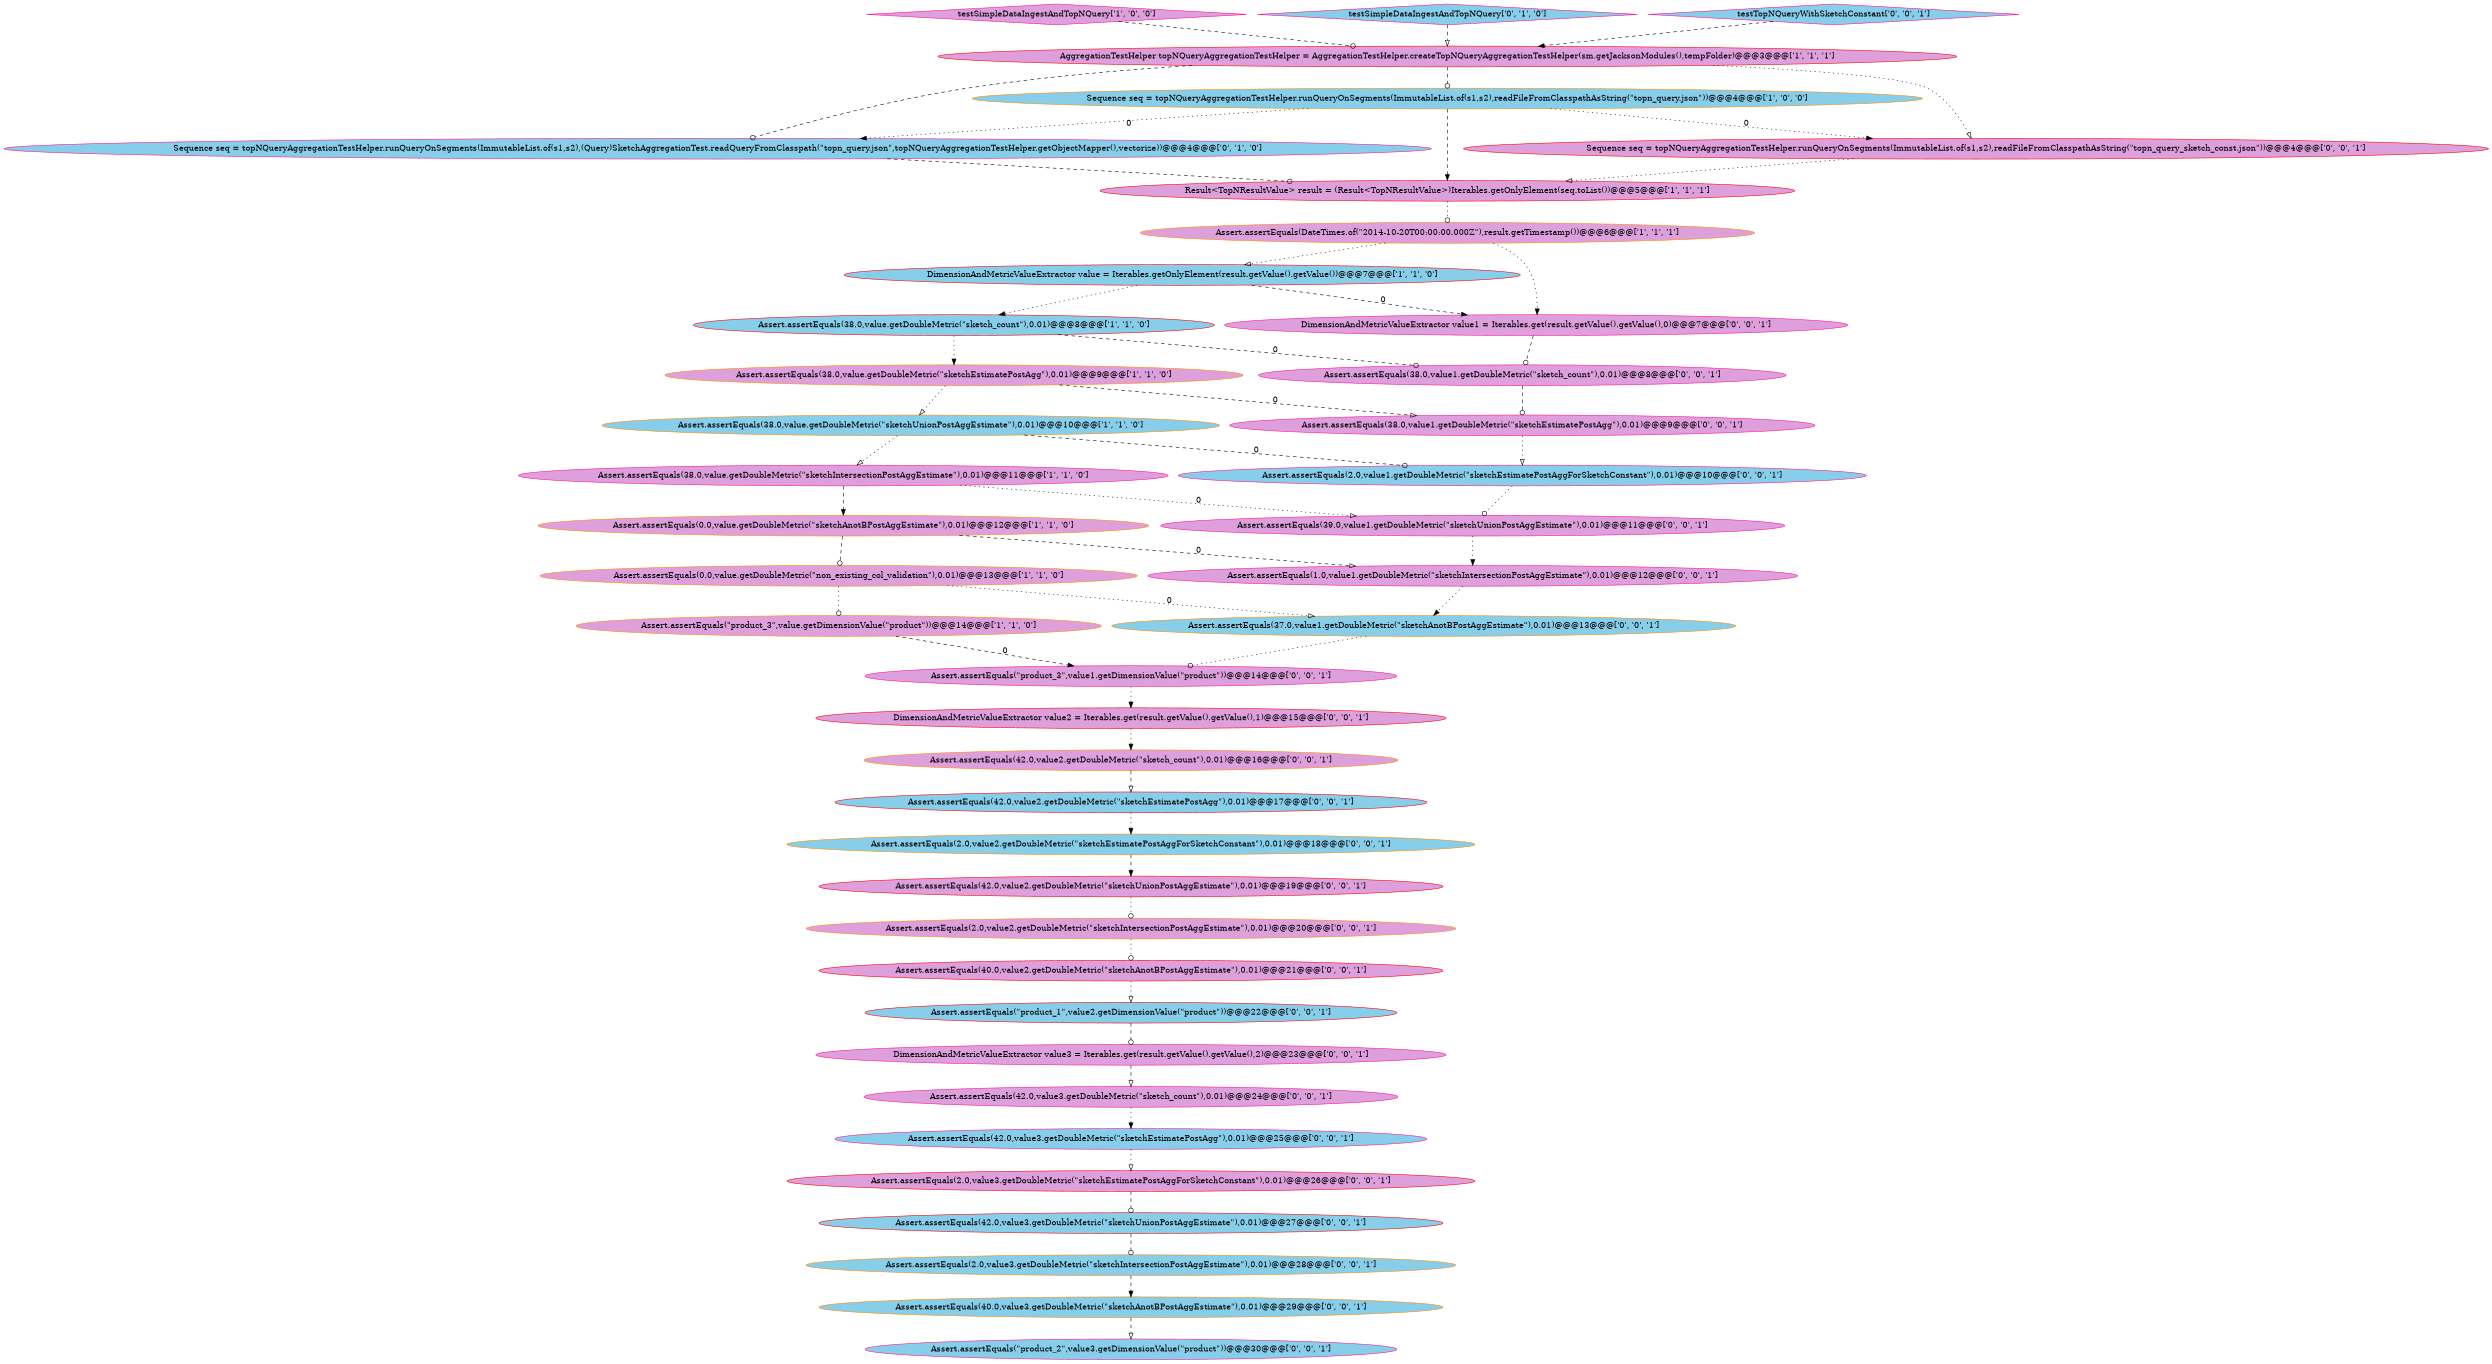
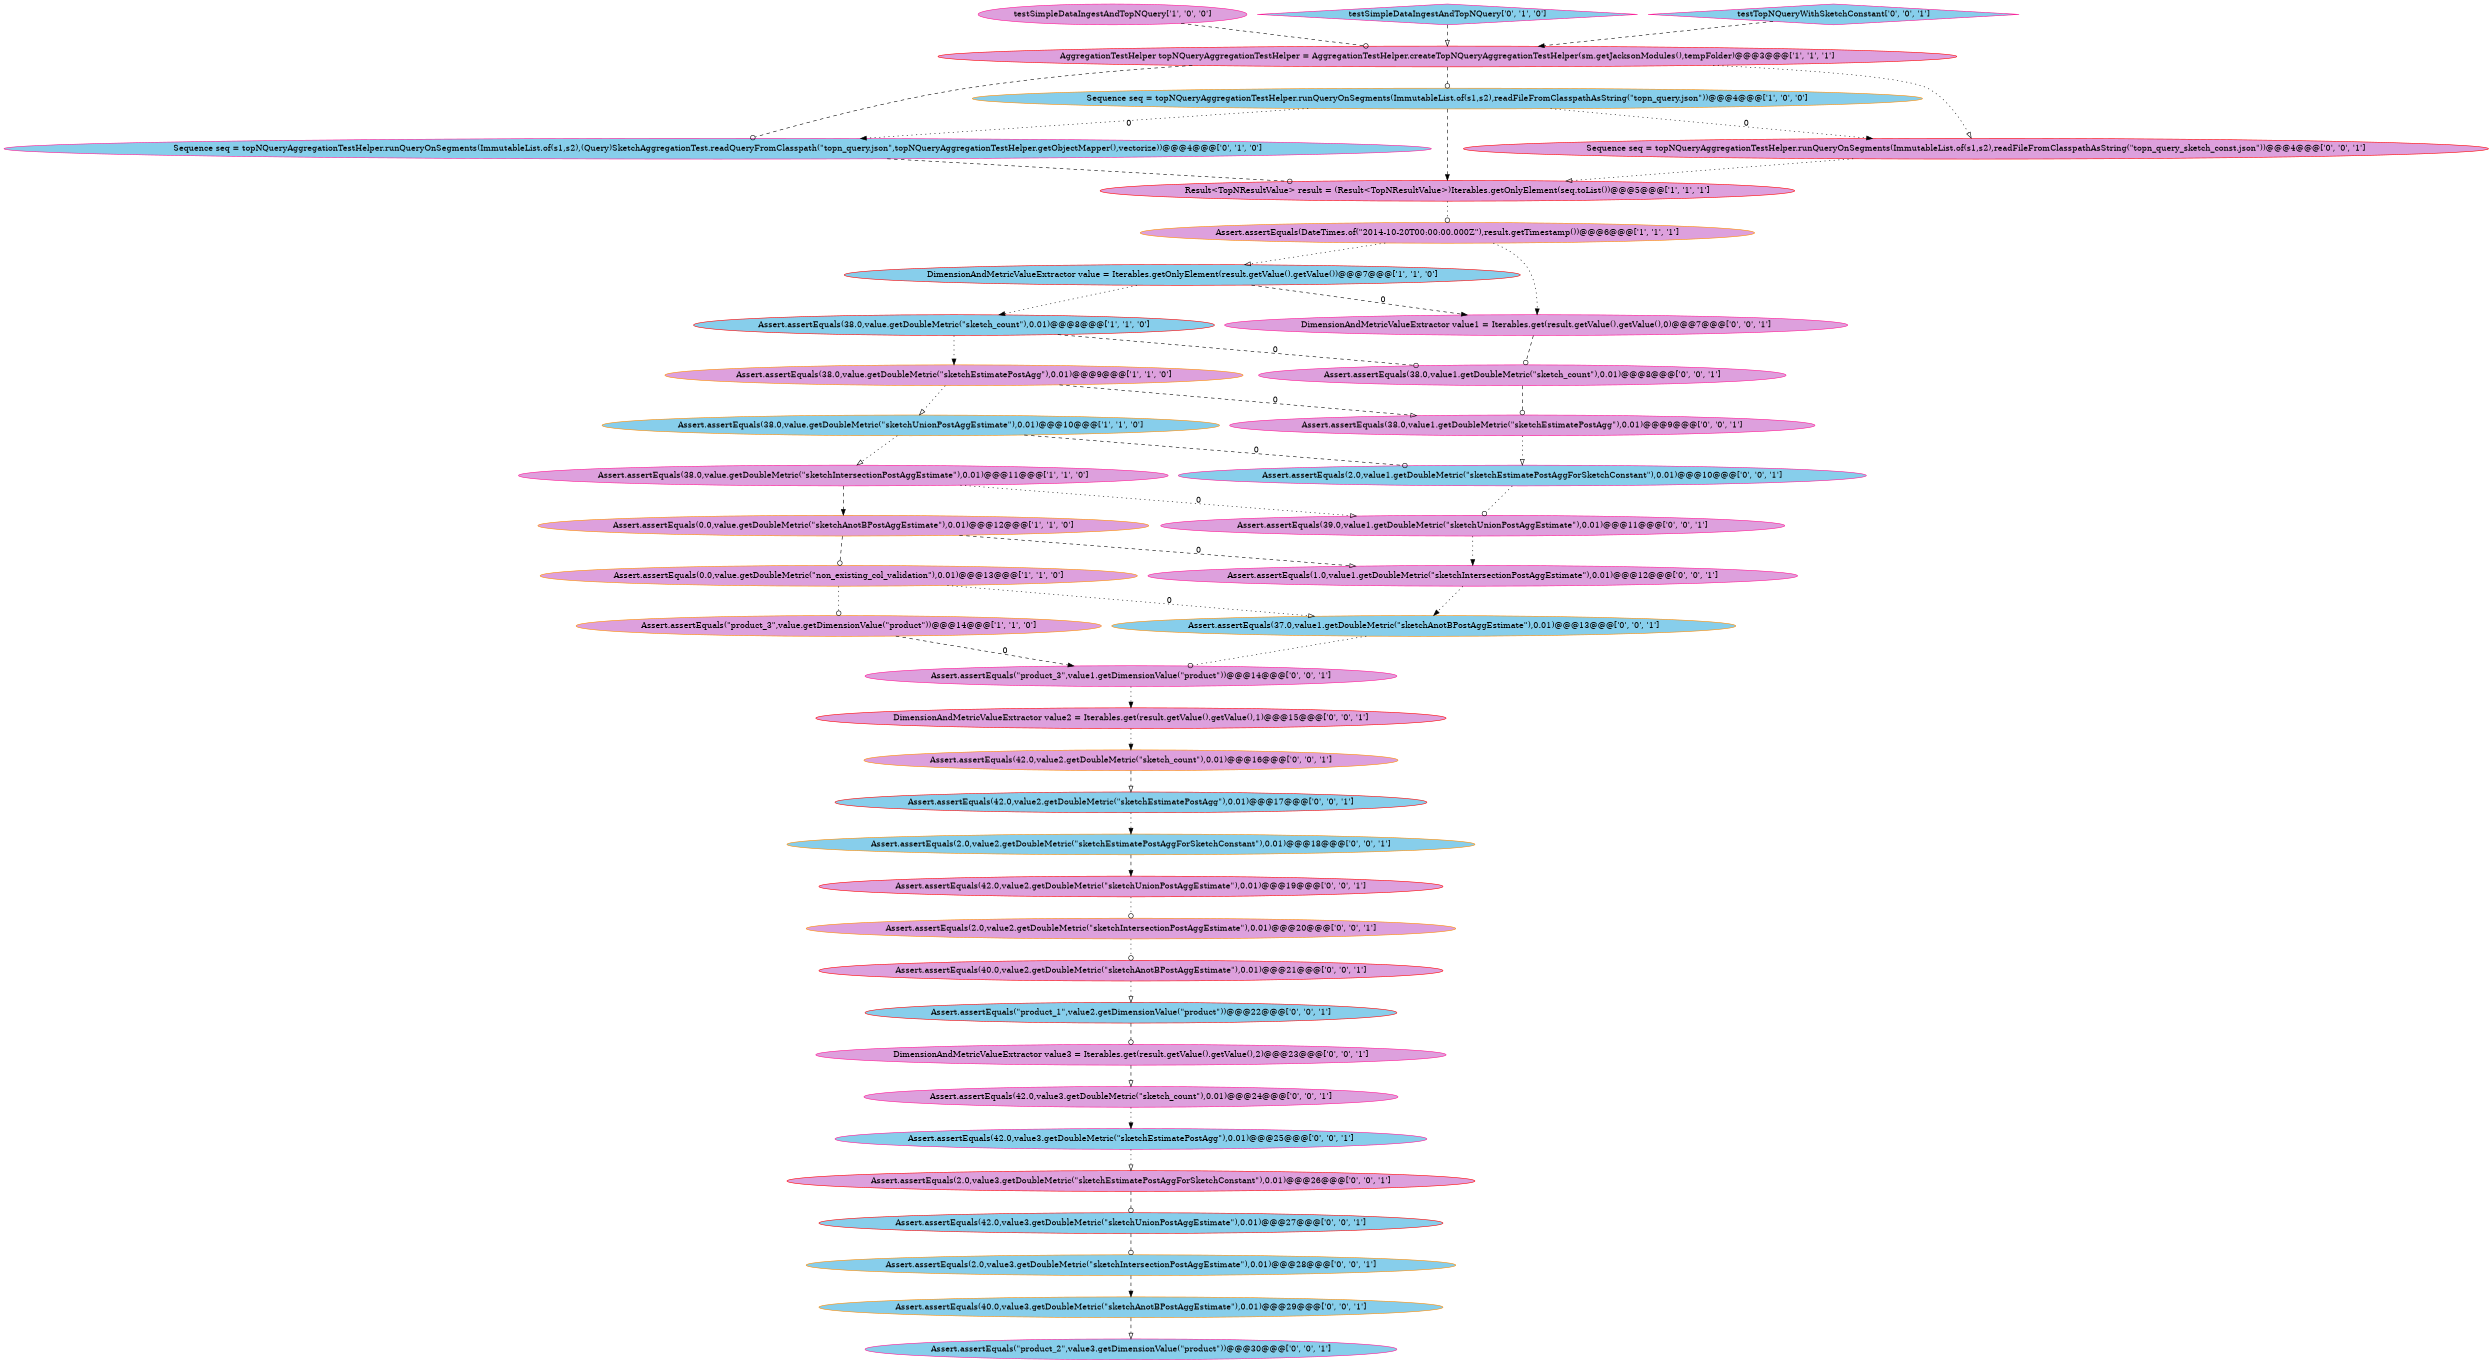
node "testSimpleDataIngestAndTopNQuery['1', '0', '0']": shape diamond -> ellipse
